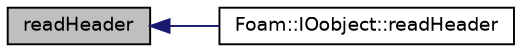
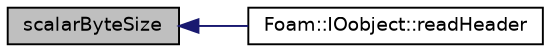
node "readHeader": label "readHeader" -> "scalarByteSize"
